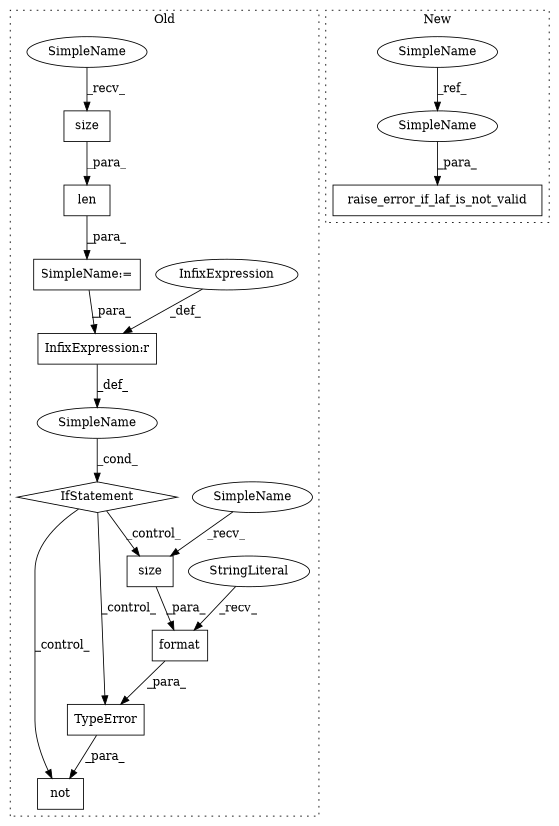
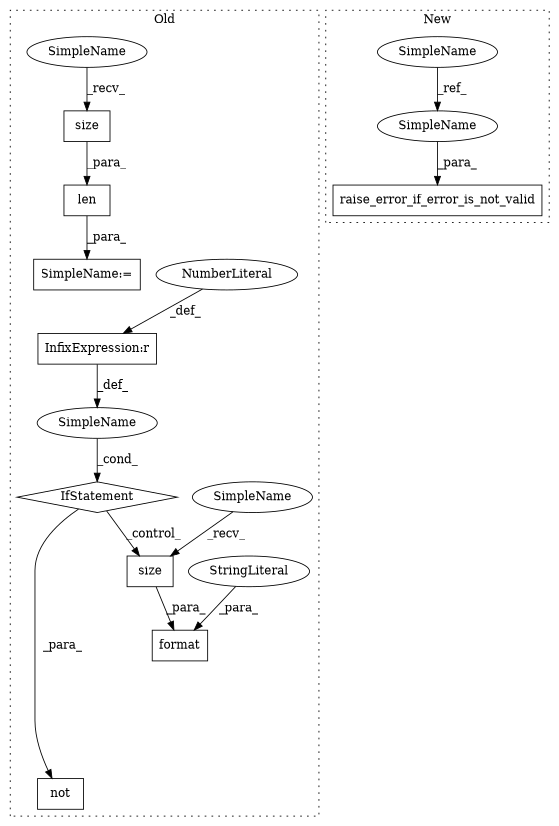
node "raise_error_if_laf_is_not_valid": label "raise_error_if_laf_is_not_valid" -> "raise_error_if_error_is_not_valid"
node "InfixExpression": label "InfixExpression" -> "NumberLiteral"
edge "SimpleName:=" -> "InfixExpression:r": removed, label "_para_"
edge "StringLiteral" -> "format": label "_recv_" -> "_para_"
edge "IfStatement" -> "not": label "_control_" -> "_para_"
node "TypeError": removed
